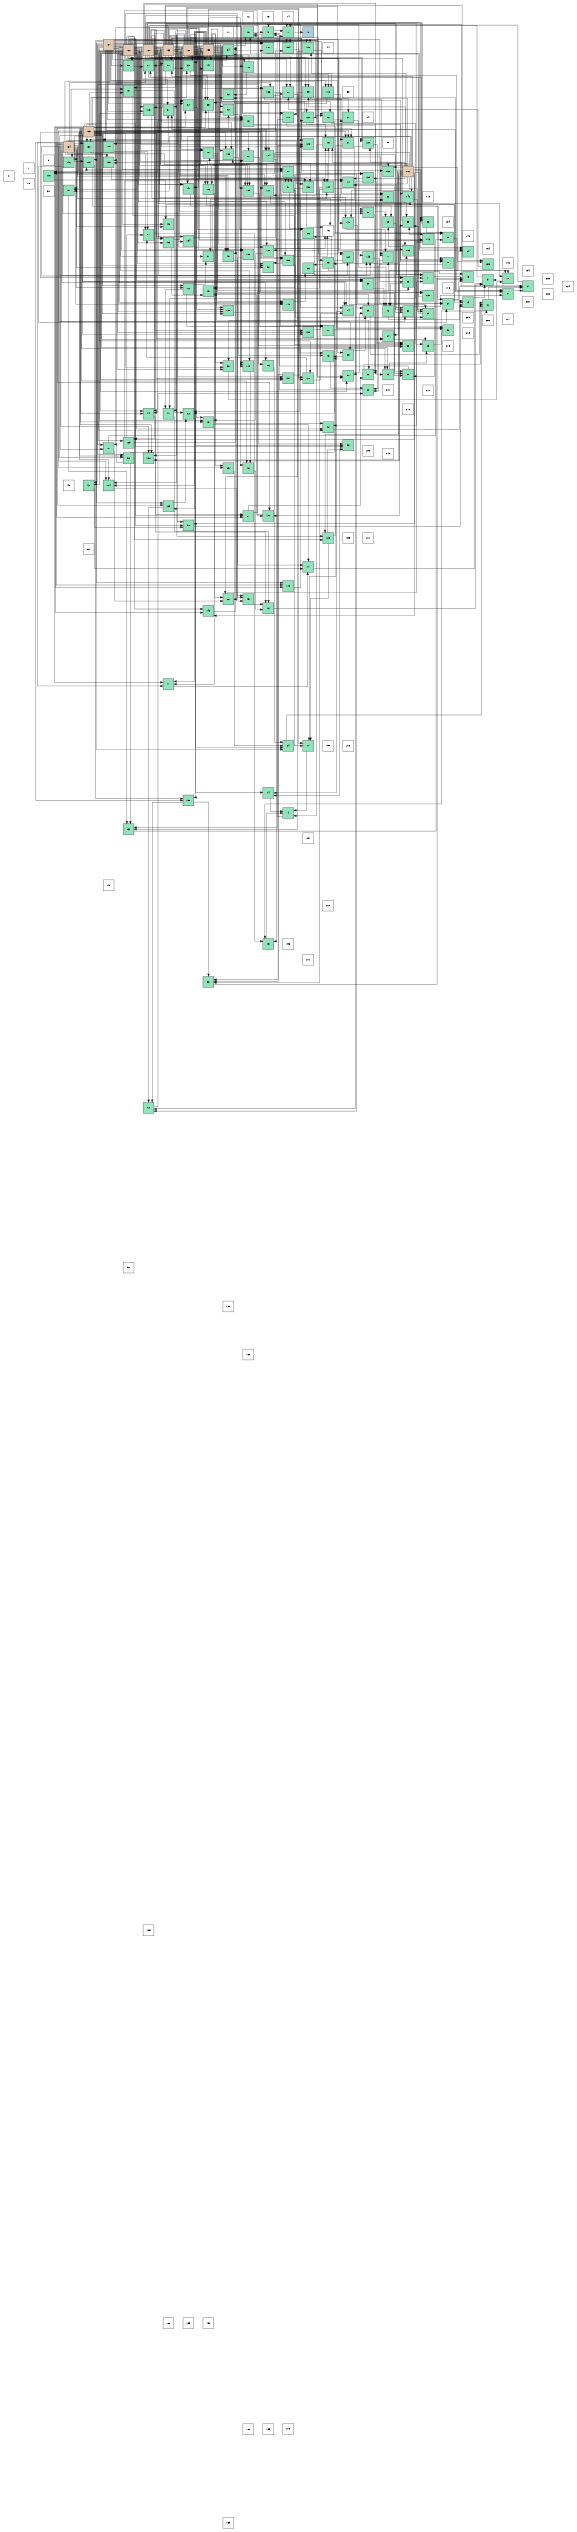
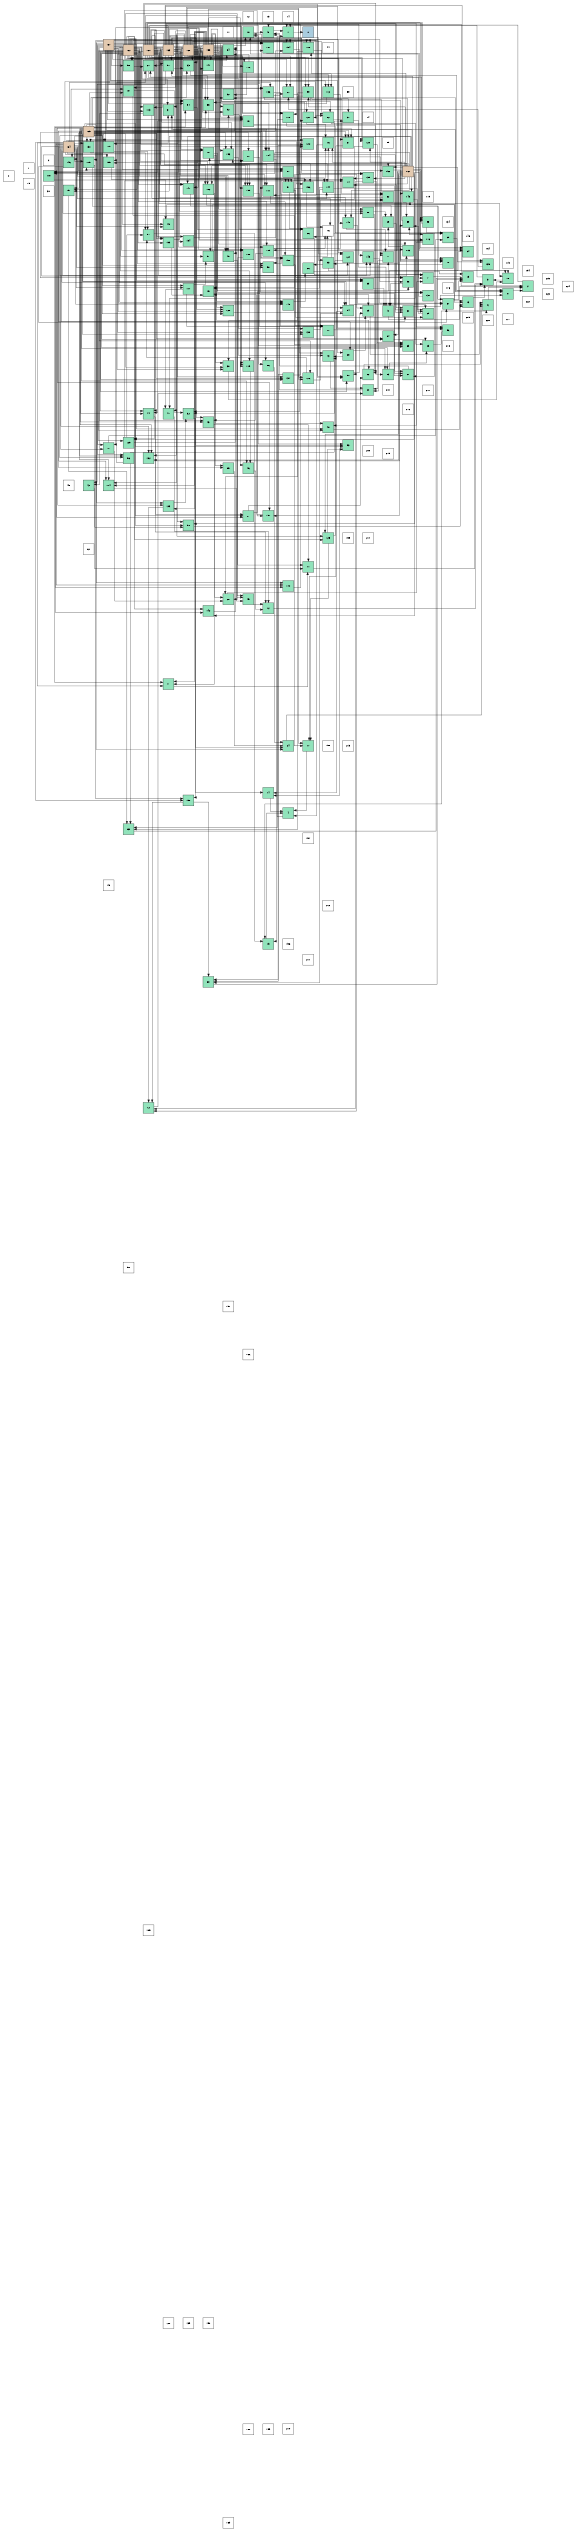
edge "160" -> "138": now "27" -> "138"
node "219": removed
